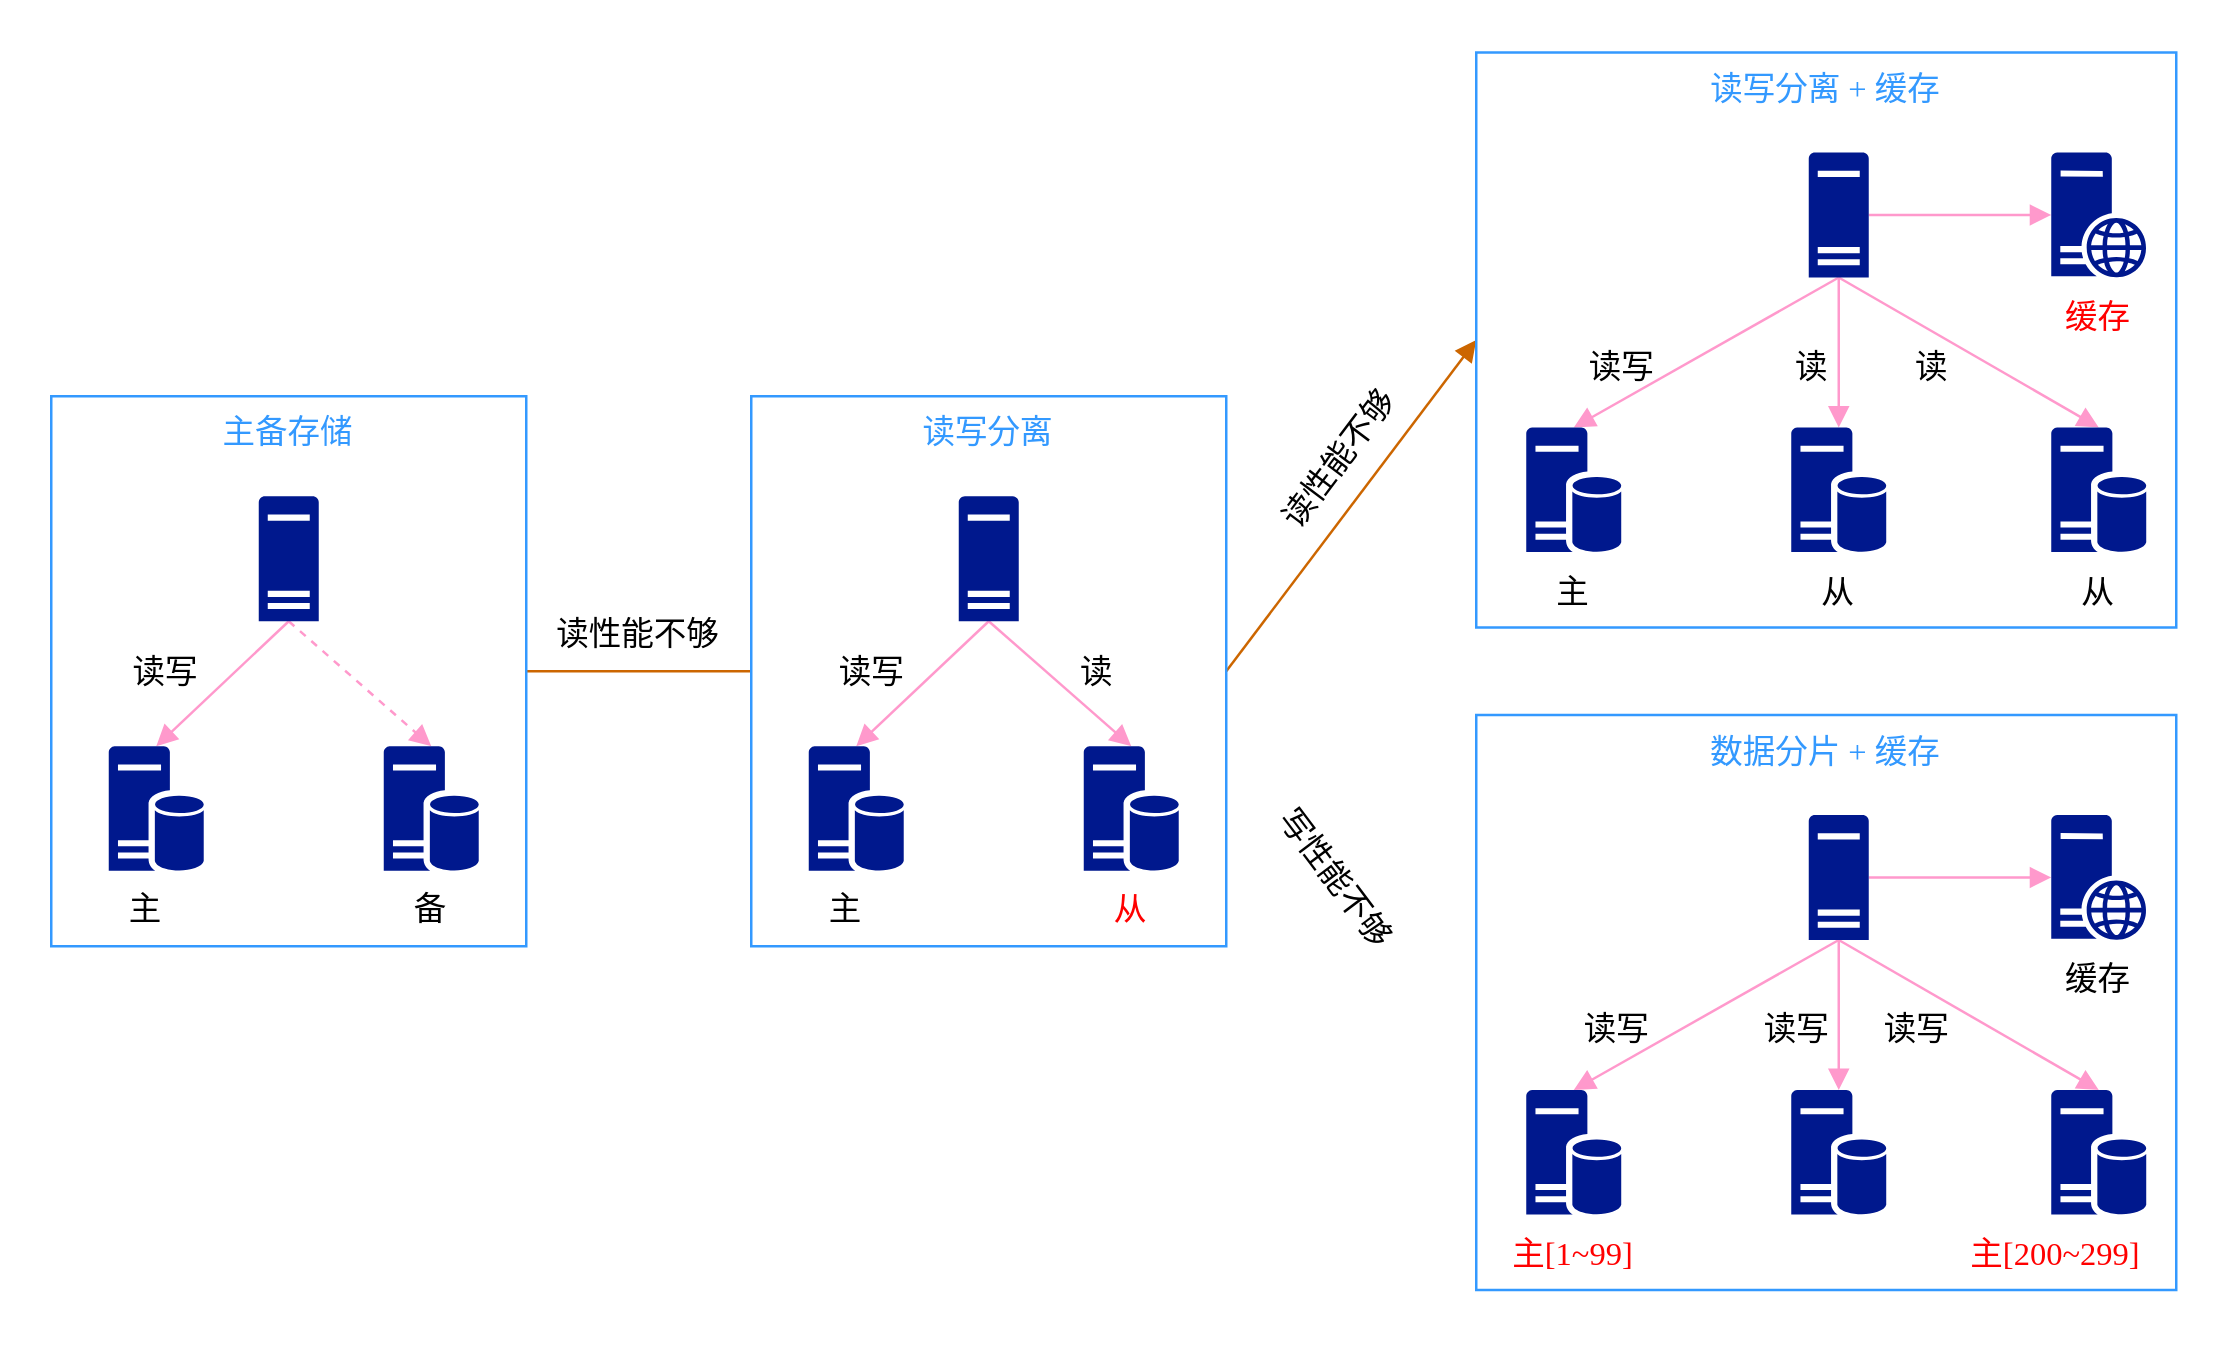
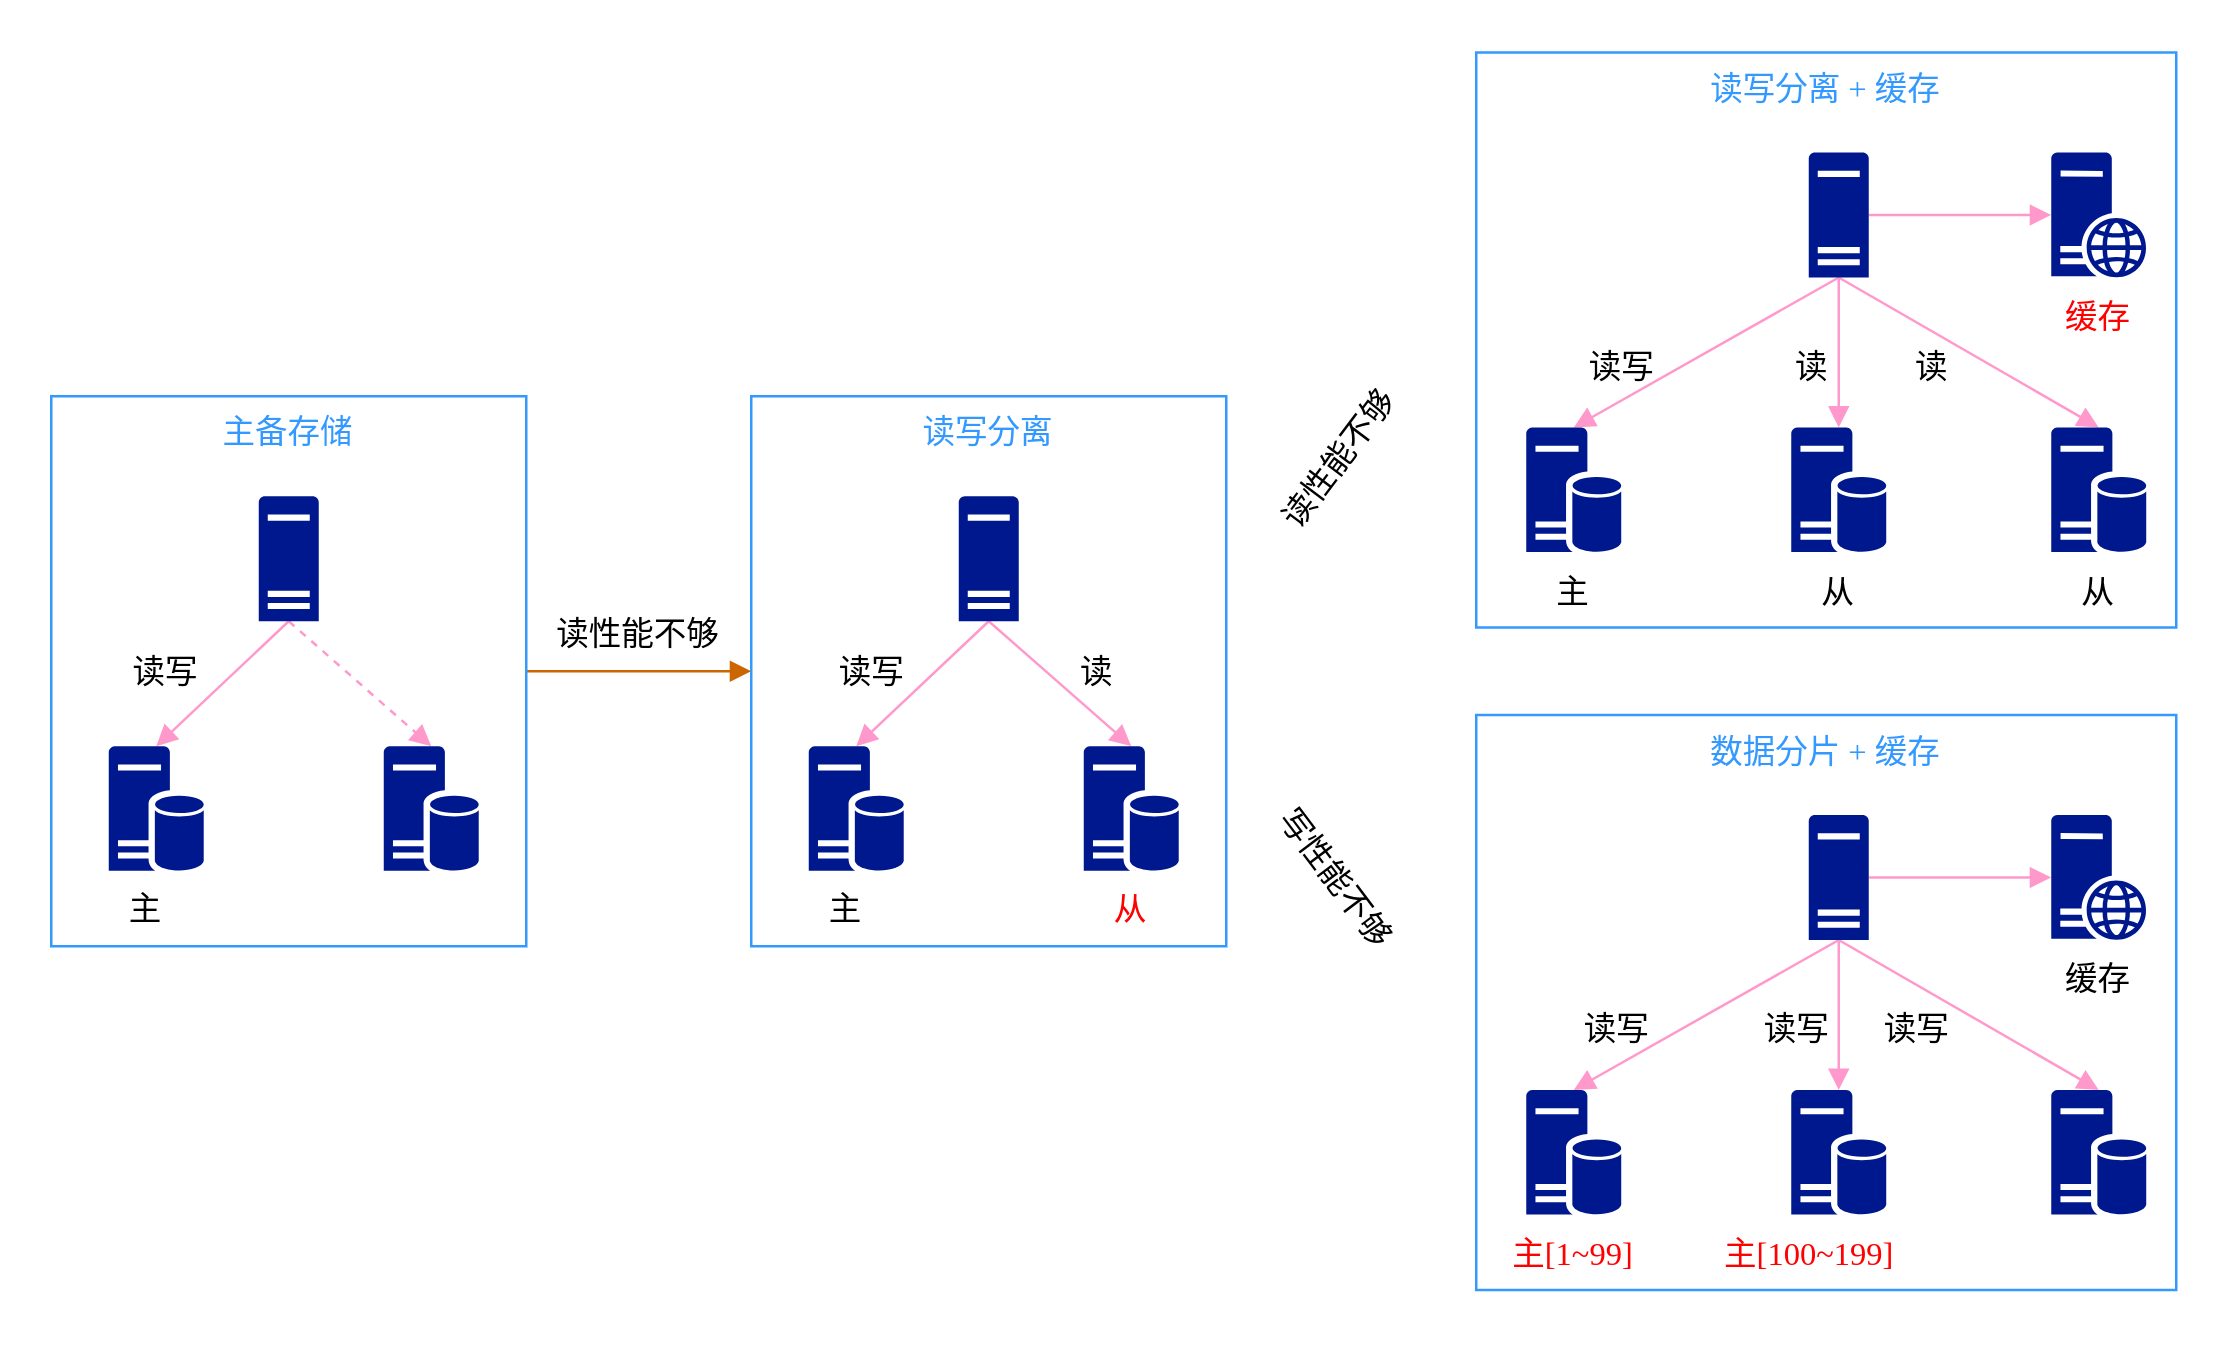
edge "读写分离" -> "读写分离 + 缓存": removed
edge "主备存储" -- "读写分离": arrowhead none -> block
node "备": removed
node "主[100~199]": added
node "主[200~299]": removed
